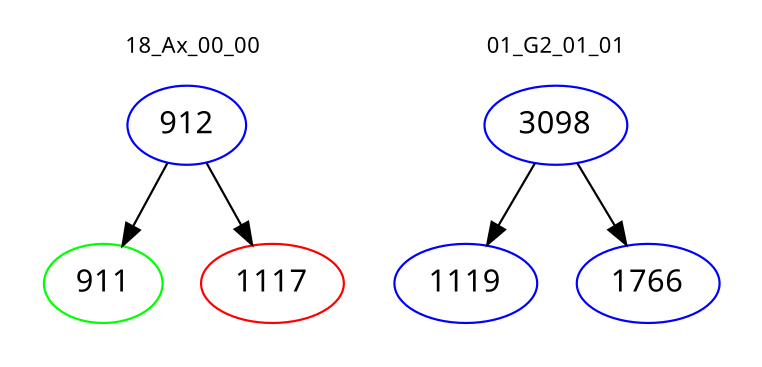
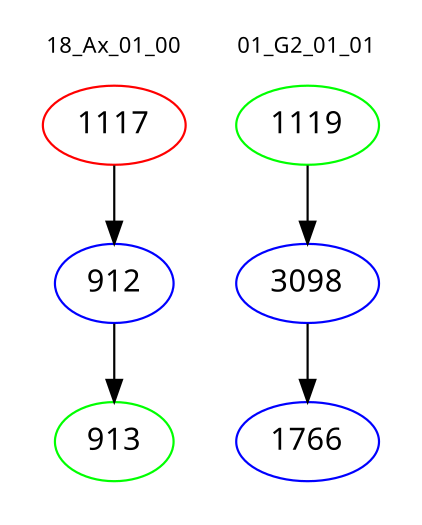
cluster "18_Ax_00_00": label "18_Ax_00_00" -> "18_Ax_01_00"
edge "912" -> "1117": reversed
edge "3098" -> "1119": reversed
node "911": label "911" -> "913"
node "1119": color blue -> green
